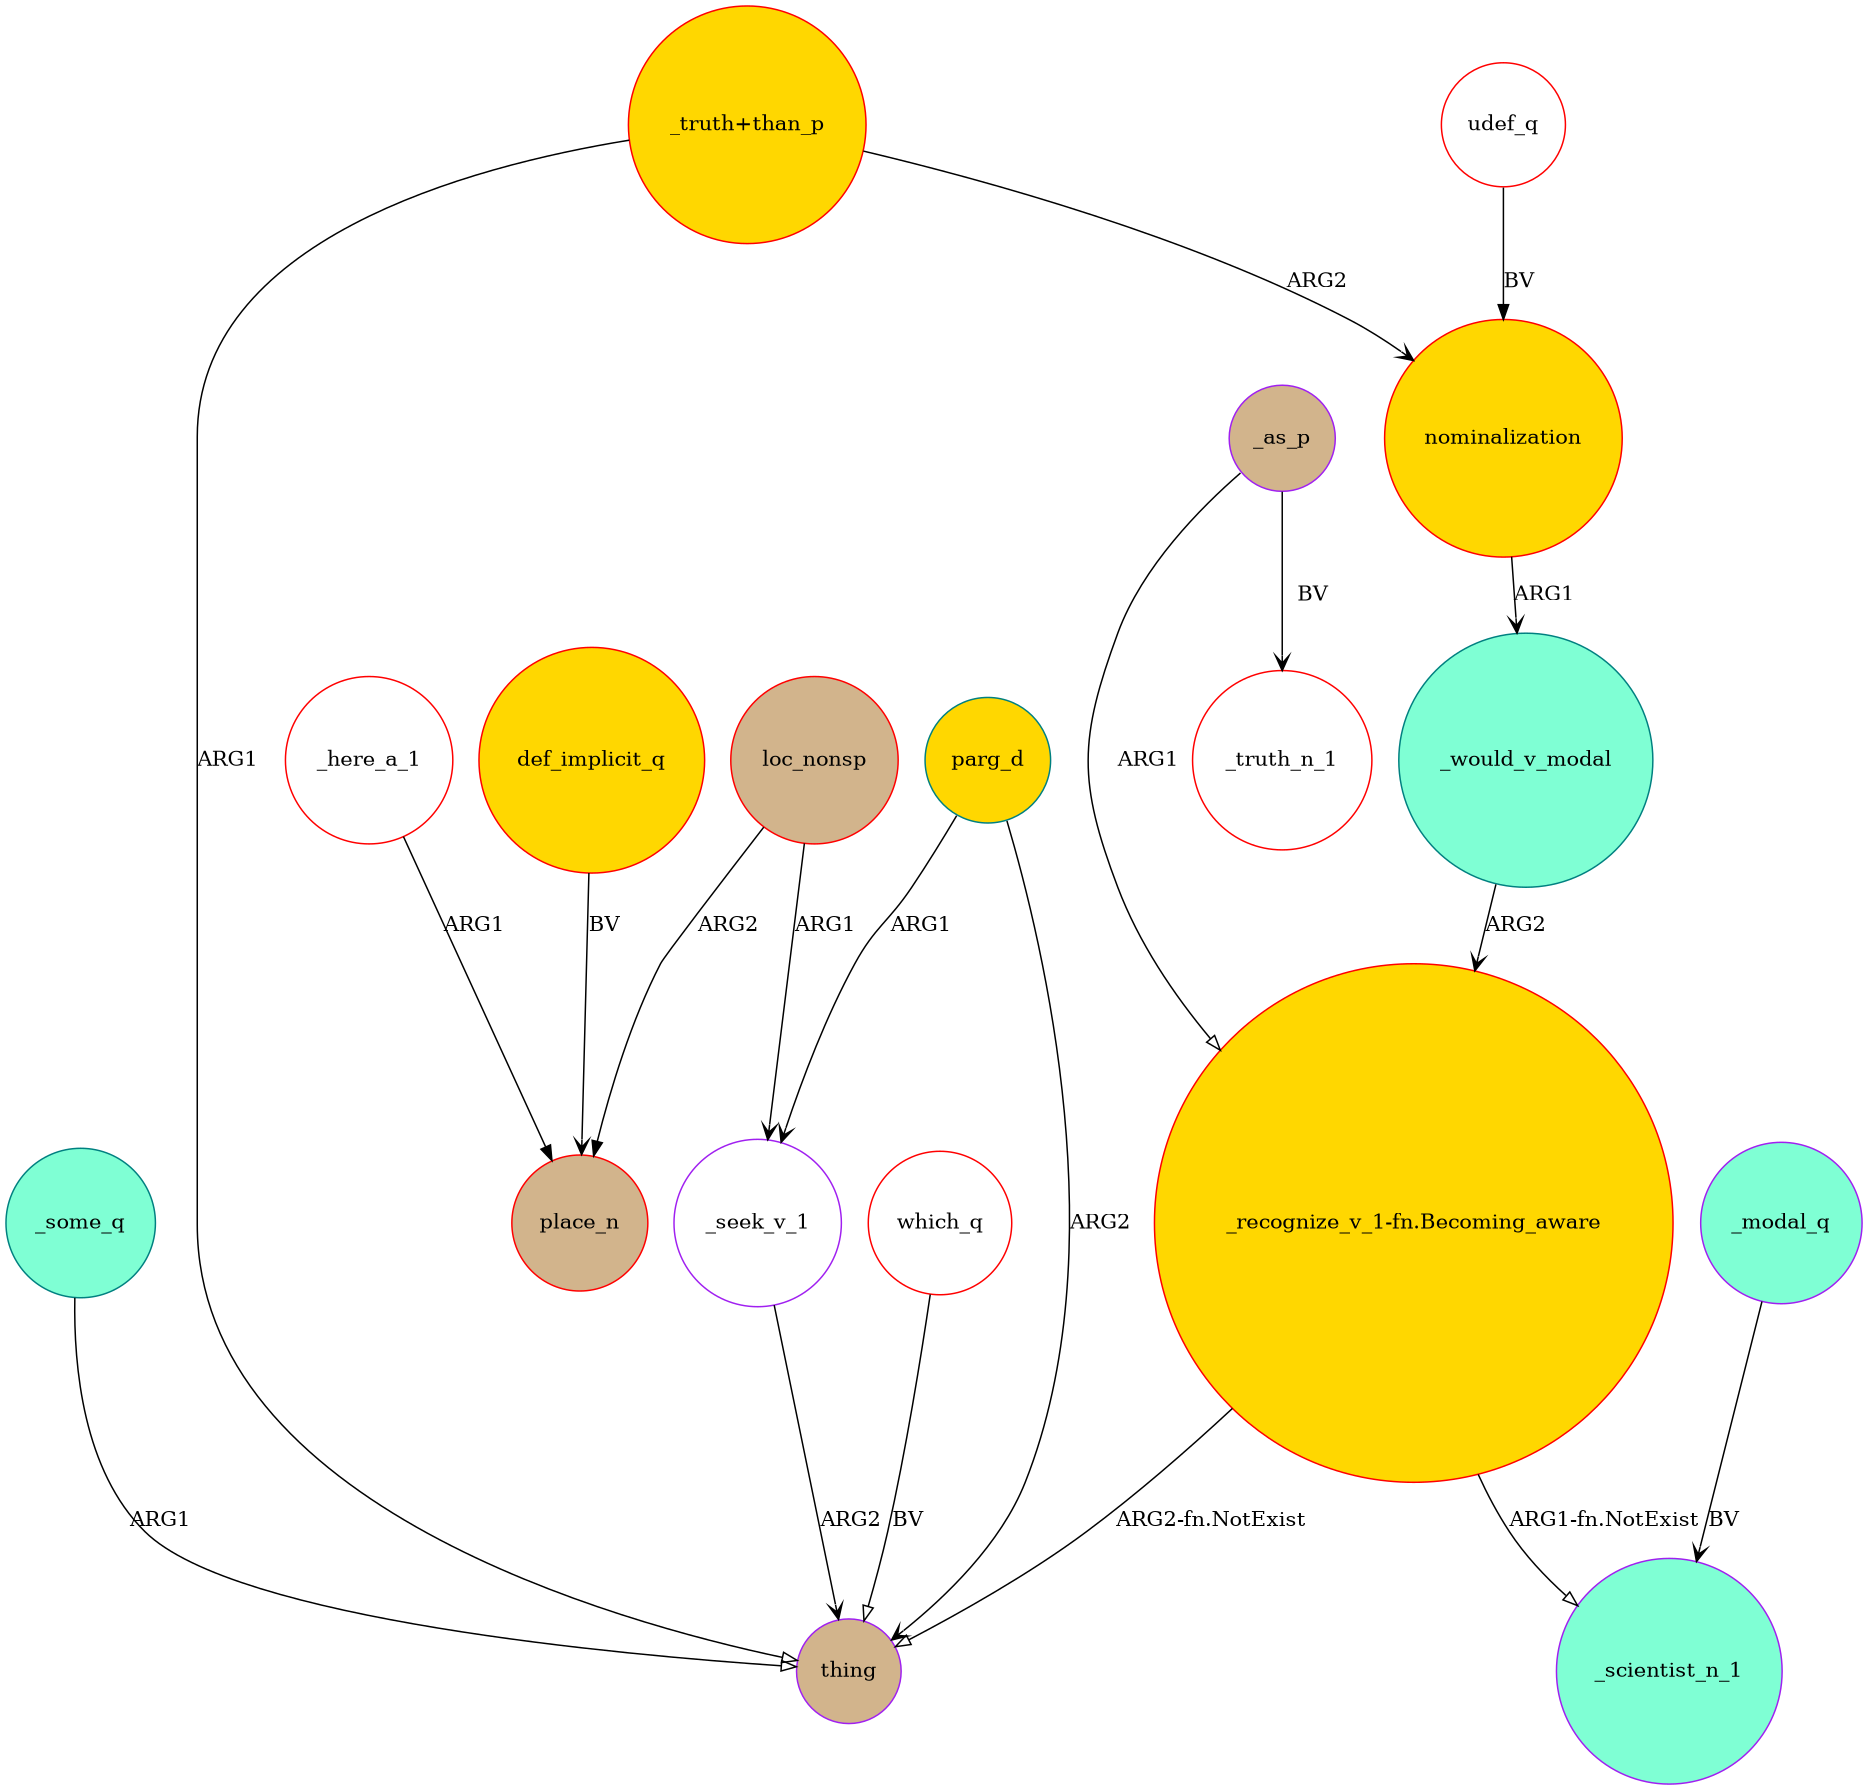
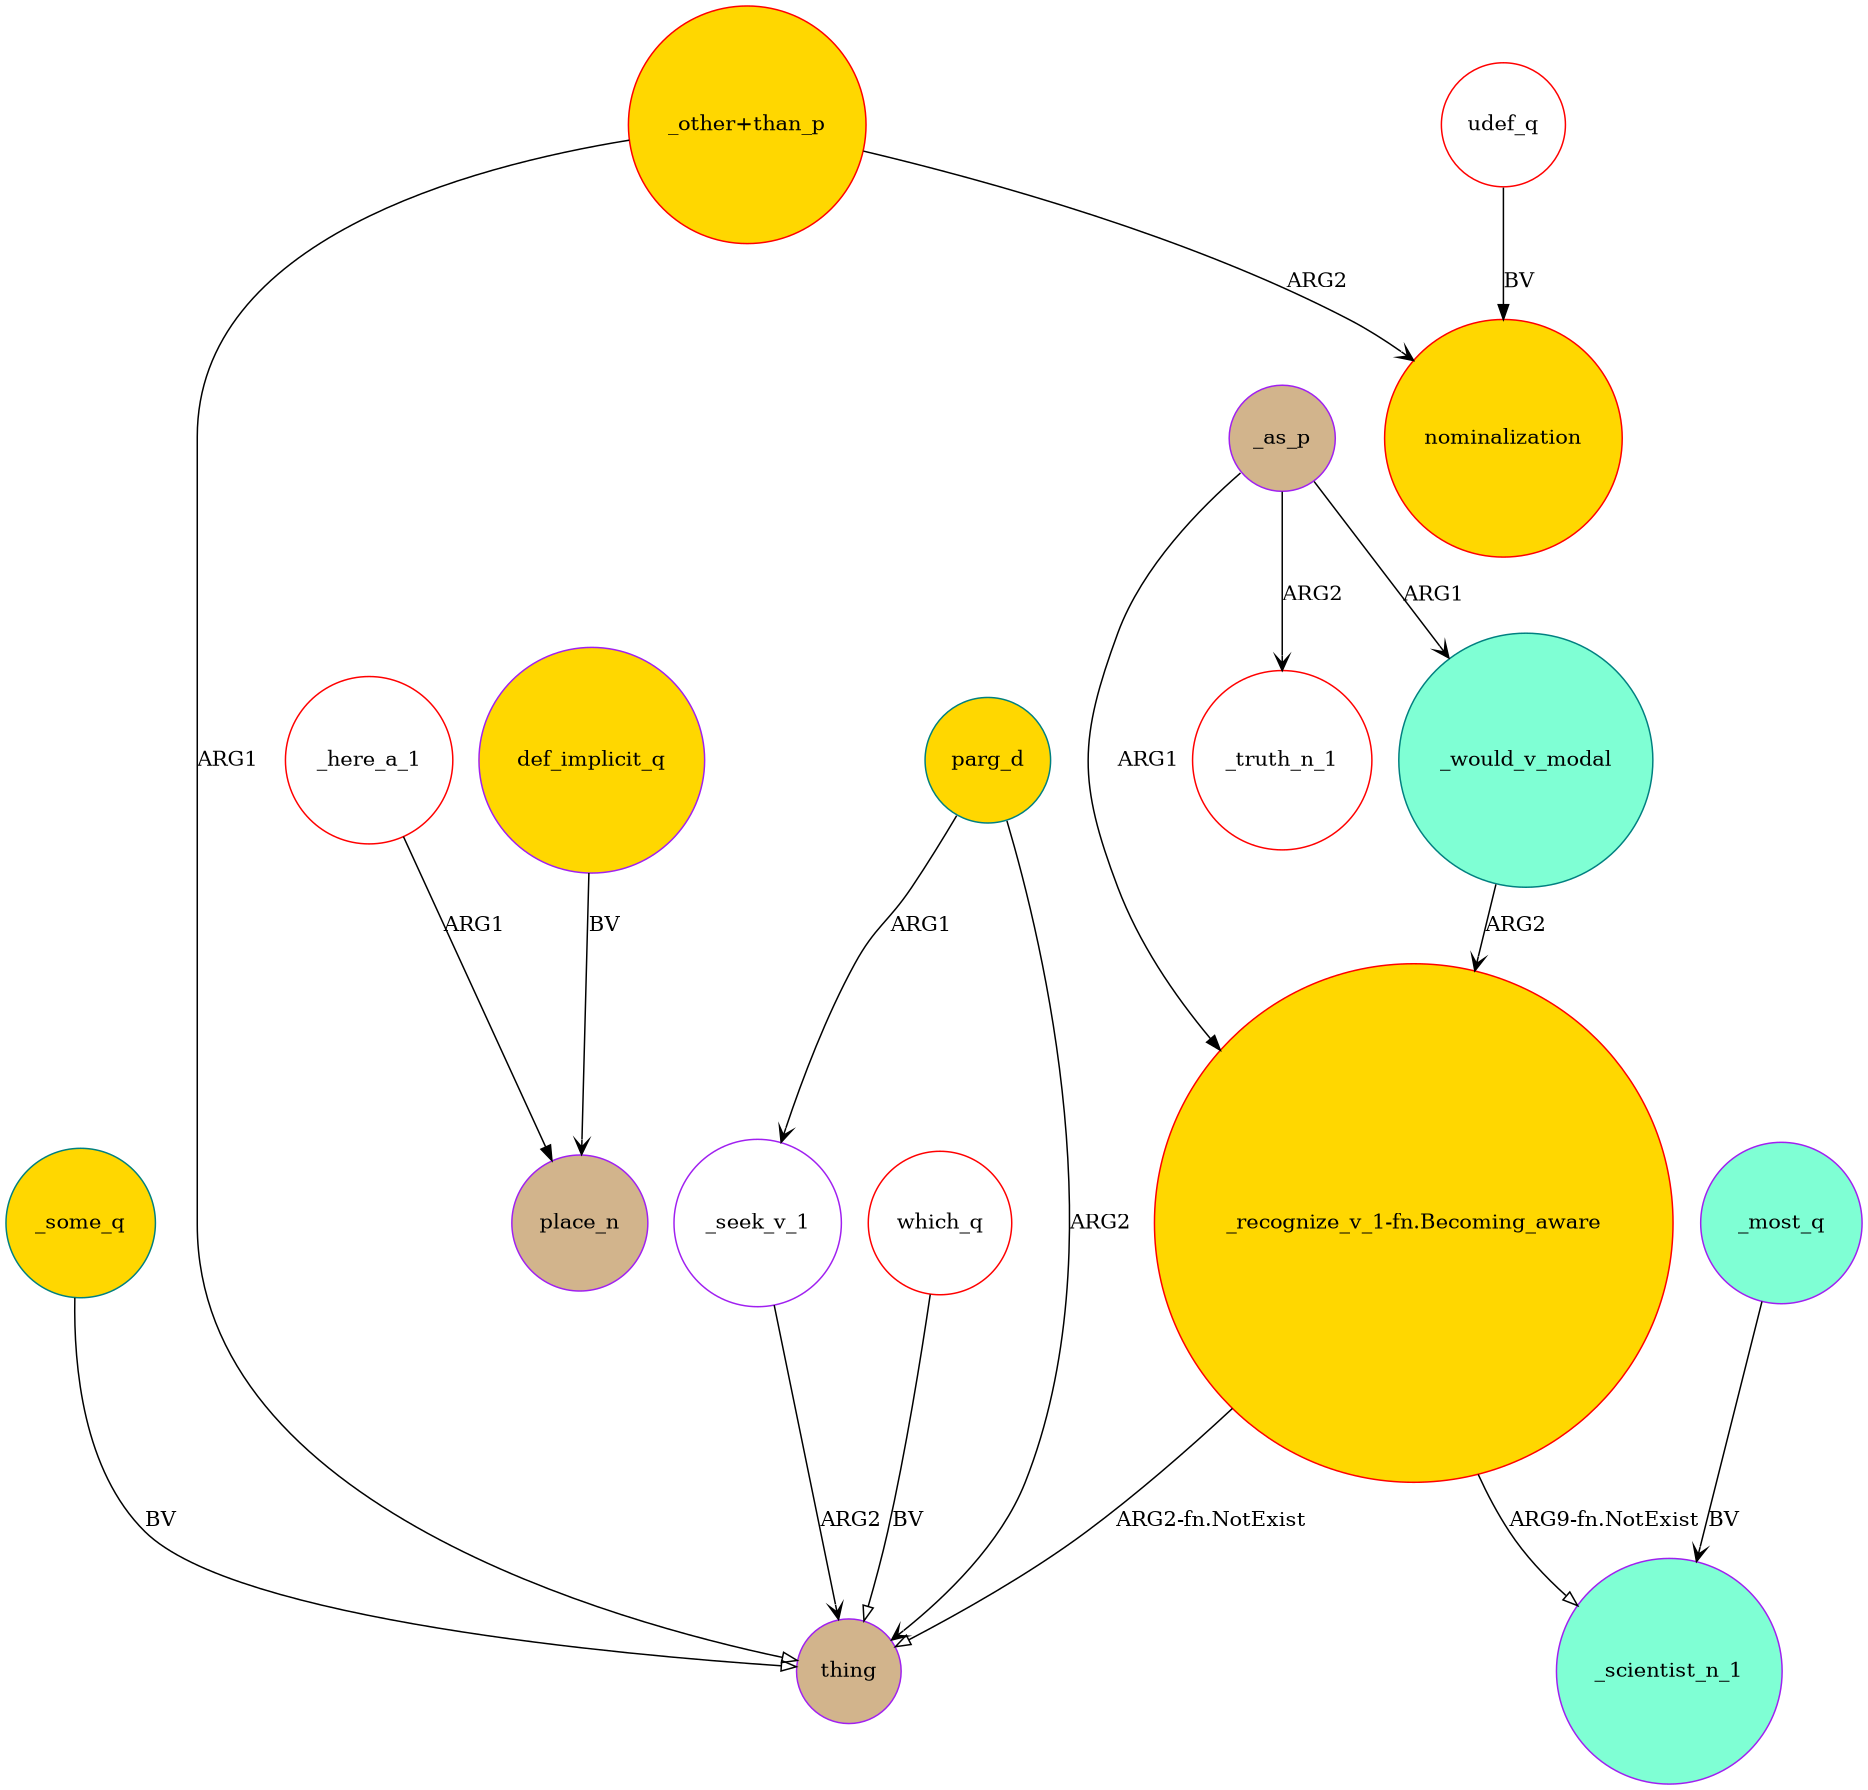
node "_truth+than_p": label "_truth+than_p" -> "_other+than_p"
edge "nominalization" -> "_would_v_modal": now "_as_p" -> "_would_v_modal"
edge "_as_p" -> "_truth_n_1": label "BV" -> "ARG2"
edge "_as_p" -> "_recognize_v_1-fn.Becoming_aware": arrowhead onormal -> normal
node "def_implicit_q": color red -> purple
node "loc_nonsp": removed
node "_some_q": fillcolor aquamarine -> gold
node "place_n": color red -> purple
node "_modal_q": label "_modal_q" -> "_most_q"
edge "_some_q" -> "thing": label "ARG1" -> "BV"
edge "_recognize_v_1-fn.Becoming_aware" -> "_scientist_n_1": label "ARG1-fn.NotExist" -> "ARG9-fn.NotExist"
